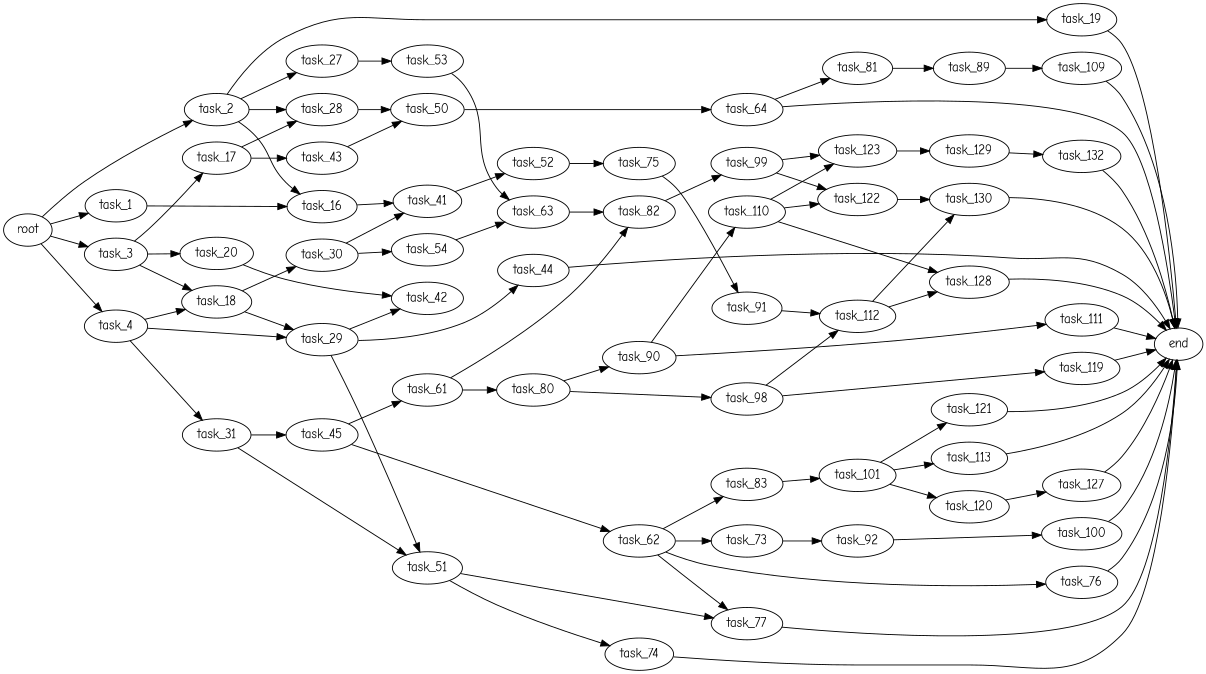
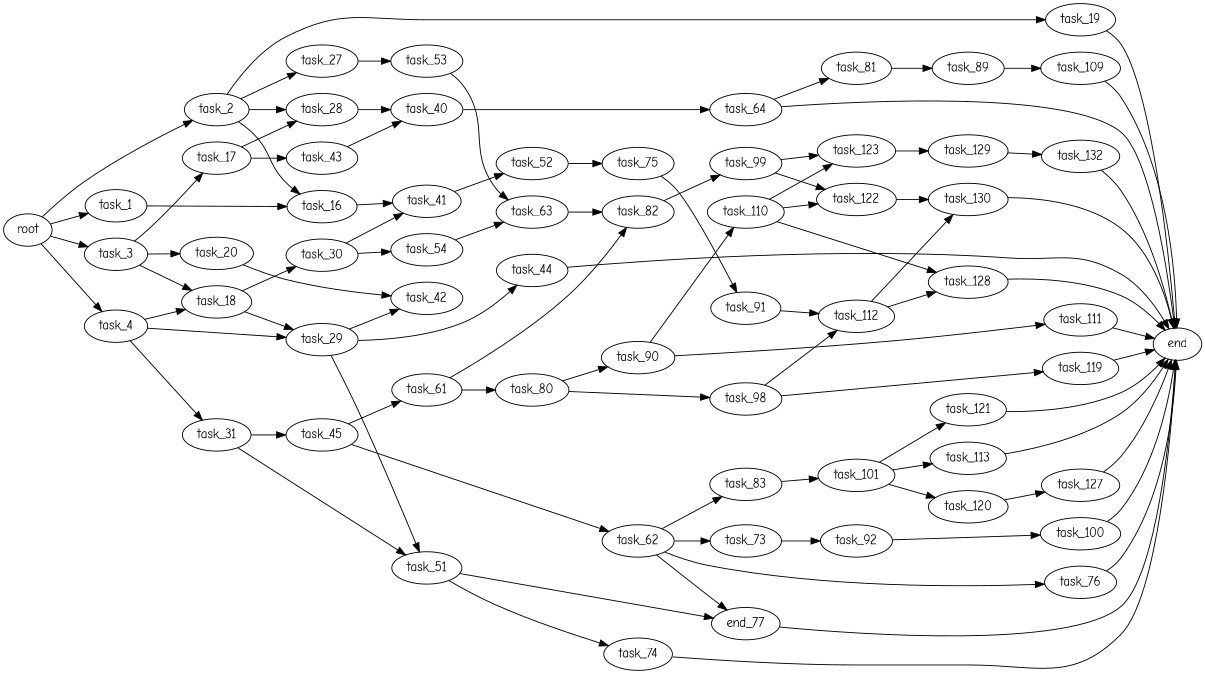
node "task_50": label "task_50" -> "task_40"
node "task_77": label "task_77" -> "end_77"
